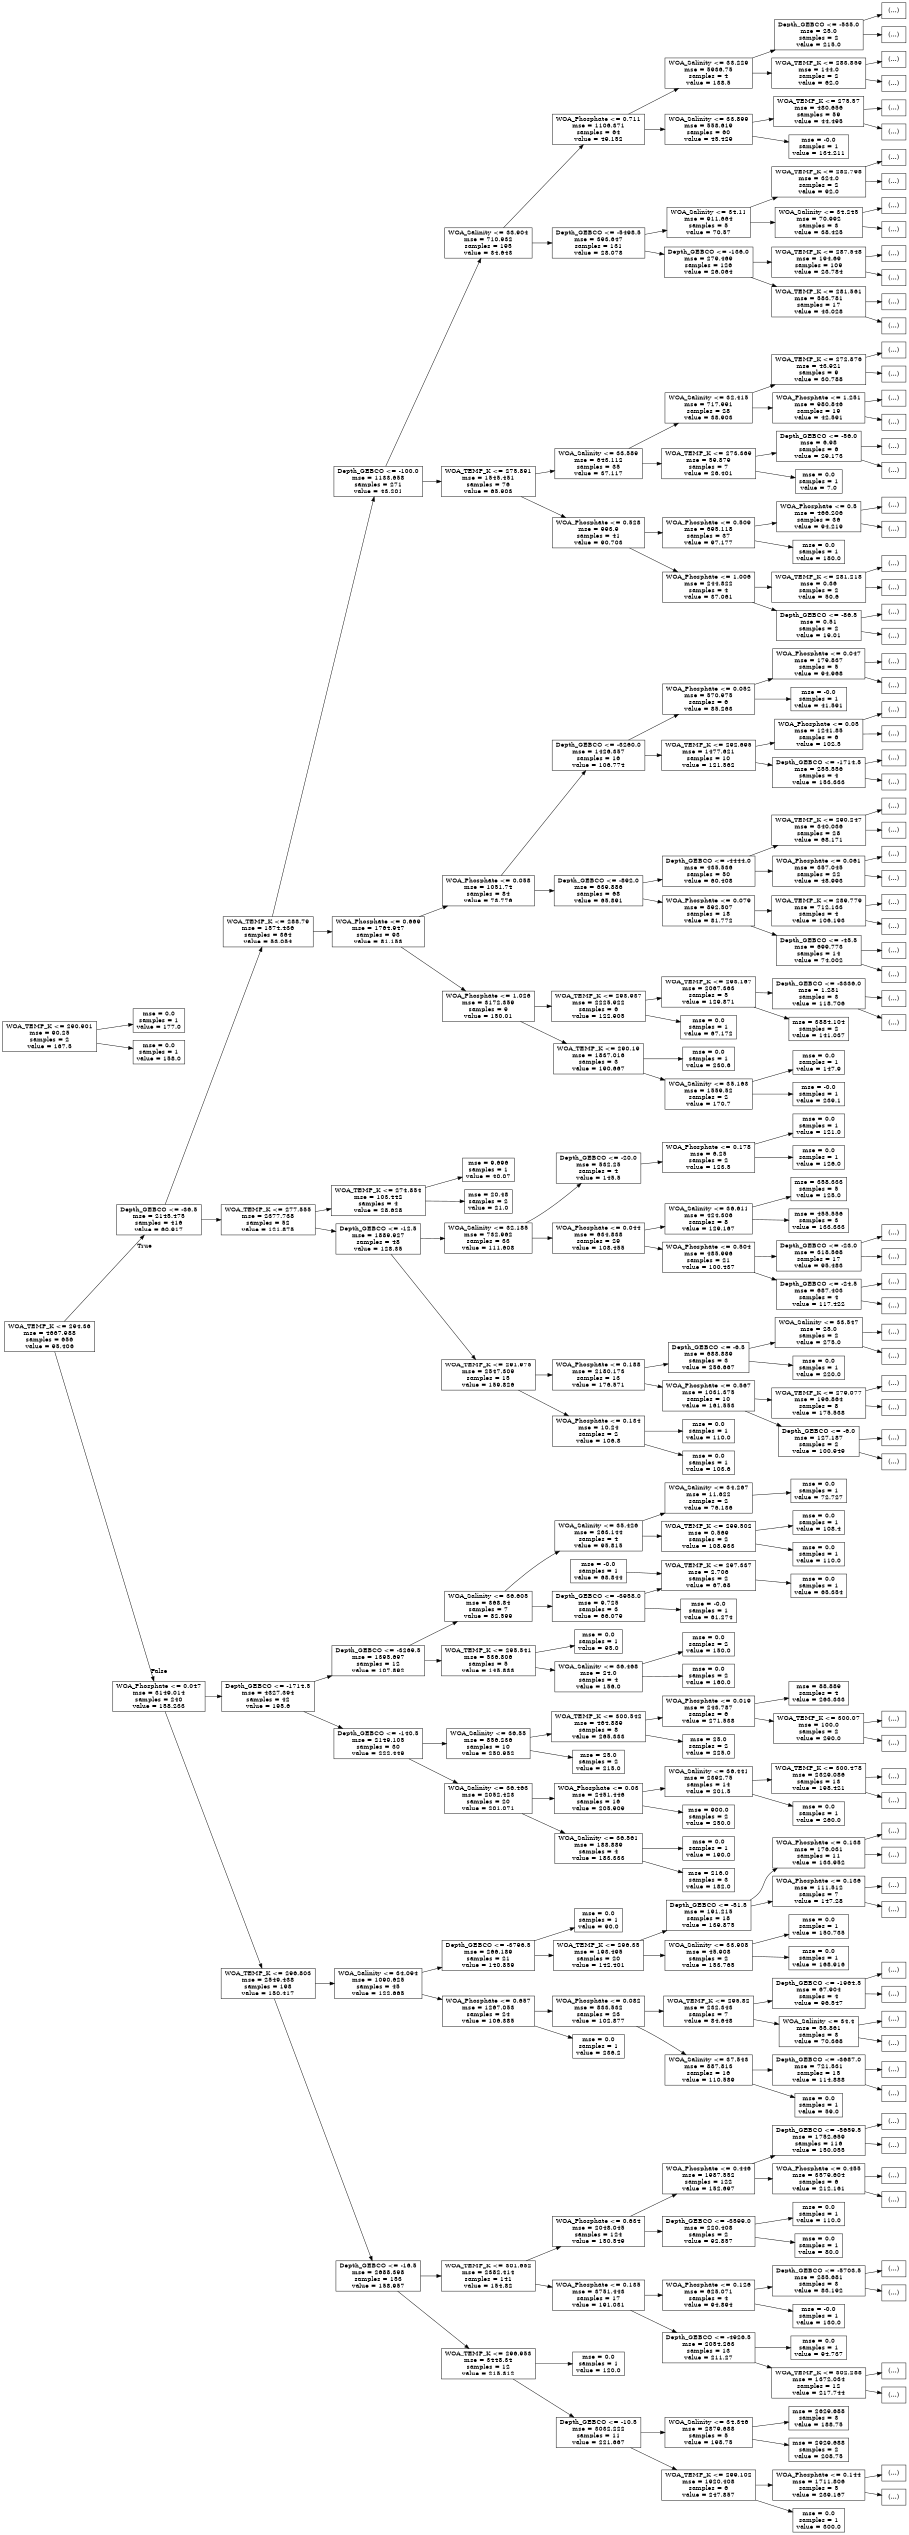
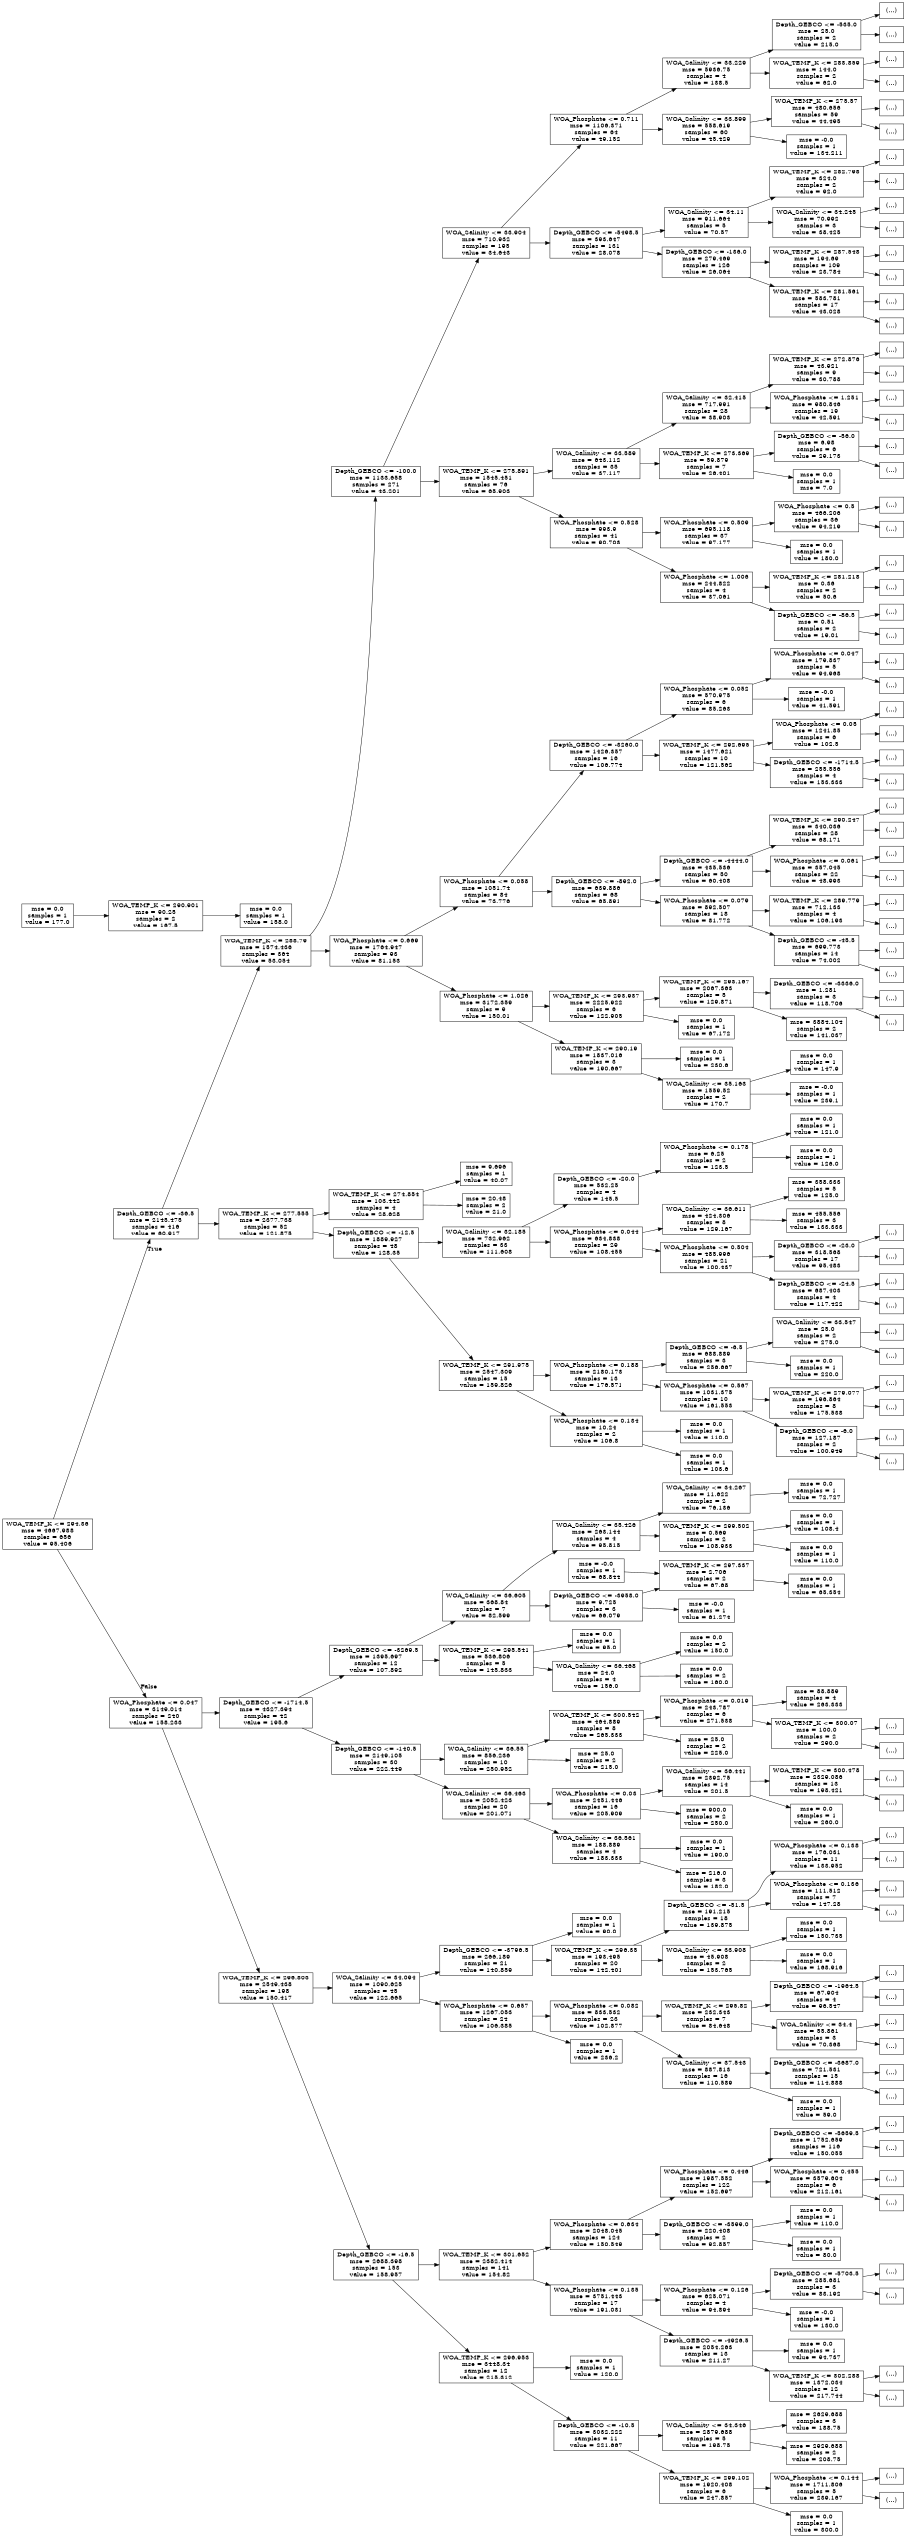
node "mse = 0.0 samples = 1 value = 7.0": label "mse = 0.0 samples = 1 value = 7.0" -> "mse = 0.0 samples = 1 mse = 7.0"
edge "WOA_TEMP_K <= 290.901 mse = 90.25 samples = 2 value = 167.5" -> "mse = 0.0 samples = 1 value = 177.0": reversed
